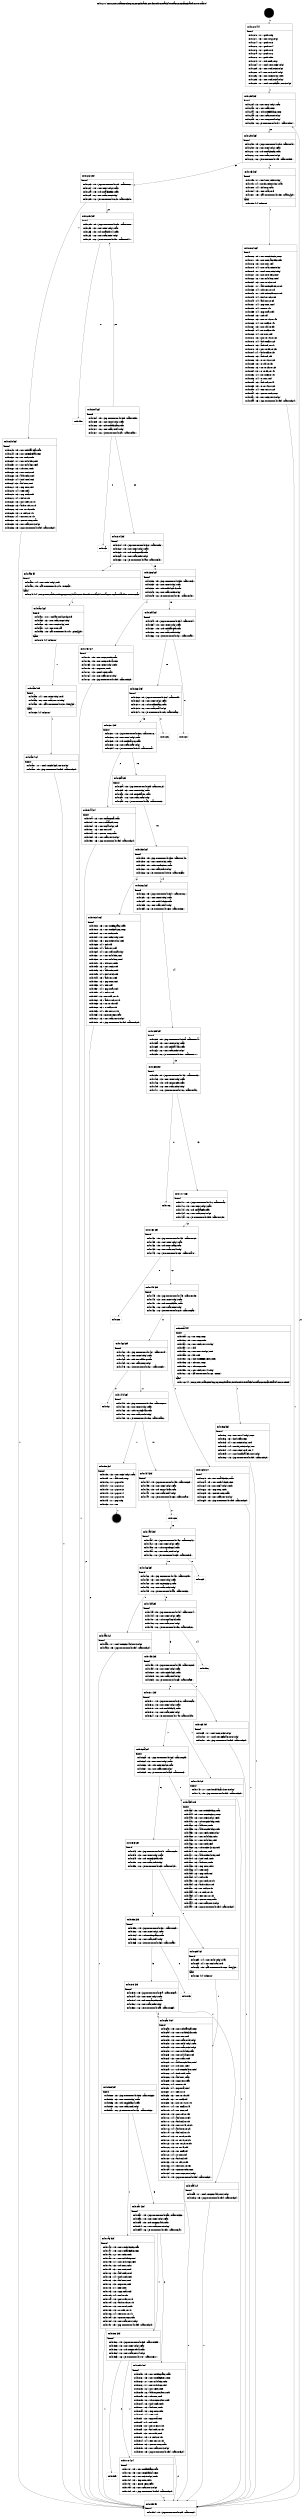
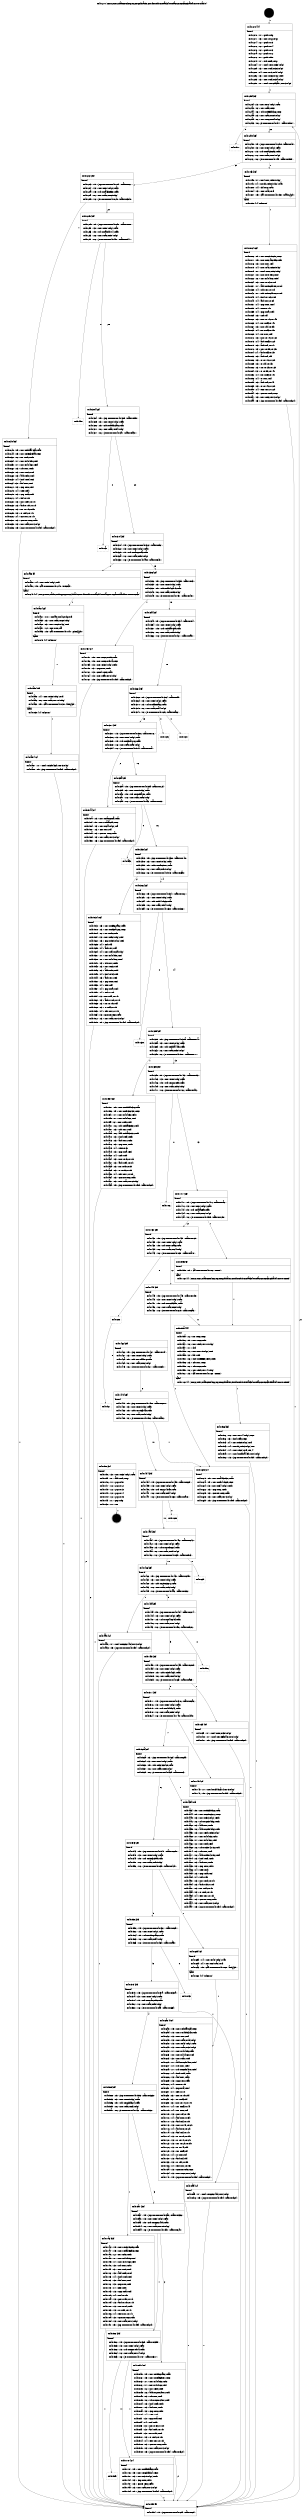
node "0x401d77": added
edge "0x401304 [25]" -> "0x4012eb [25]": reversed
edge "0x40134f [25]" -> "0x401d21": now "0x401368 [25]" -> "0x401d21"
node "0x401af3": added
node "0x401630": added
node "0x4019e7 [88]": added
node "0x401995 [5]": added
edge "0x401449 [25]" -> "0x401462 [25]": now "0x401449 [25]" -> "0x40199a [44]"
edge "0x401462 [25]" -> "0x401b21": now "0x401ce8" -> "0x401b21"
edge "0x401462 [25]" -> "0x40147b [25]": label " 11" -> " 8"
edge "0x40147b [25]" -> "0x401d0c [21]": now "0x40147b [25]" -> "0x401615 [27]"
edge "0x401c88" -> "0x4014ad [25]": now "0x401494 [25]" -> "0x4014ad [25]"
edge "0x4014c6 [25]" -> "0x4014df [25]": reversed
edge "0x4014df [25]" -> "0x401d96": label " 14" -> " 0"
edge "0x401575 [25]" -> "0x4016a8 [157]": now "0x401575 [25]" -> "0x40158e [25]"
edge "0x4015c0 [25]" -> "0x4015d9": label " 0" -> " 11"
